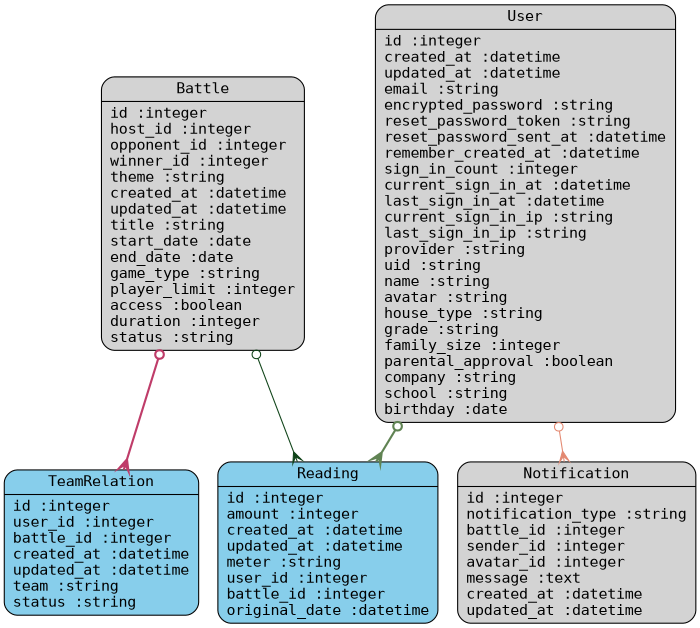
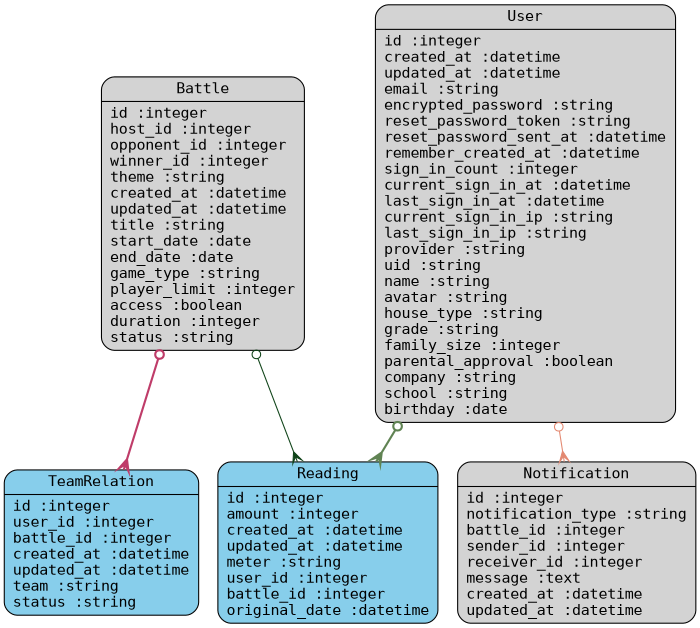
node "Notification": text "avatar_id :integer" -> "receiver_id :integer"
